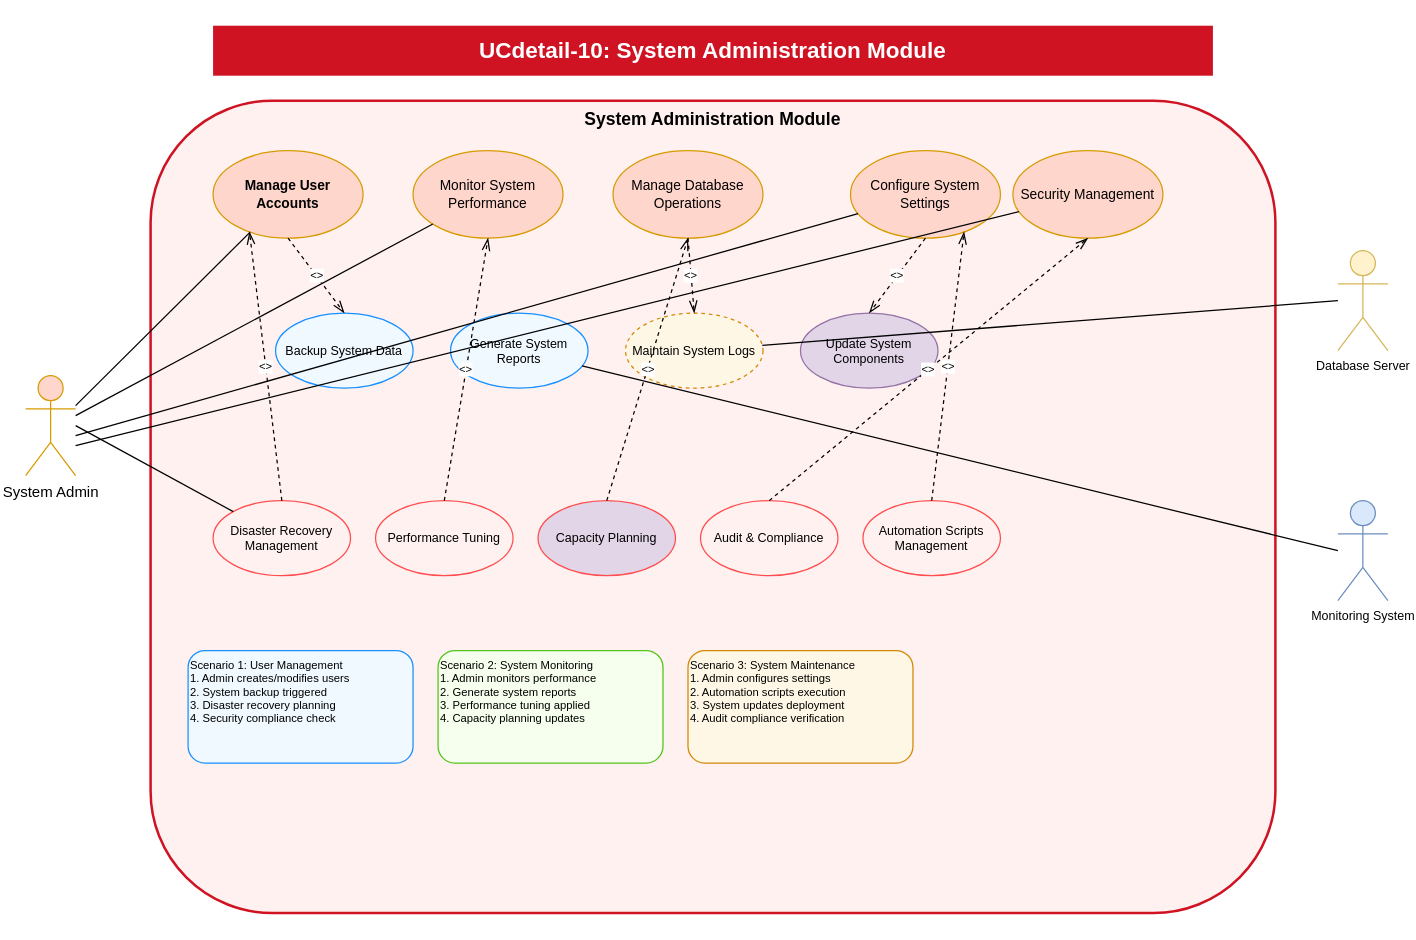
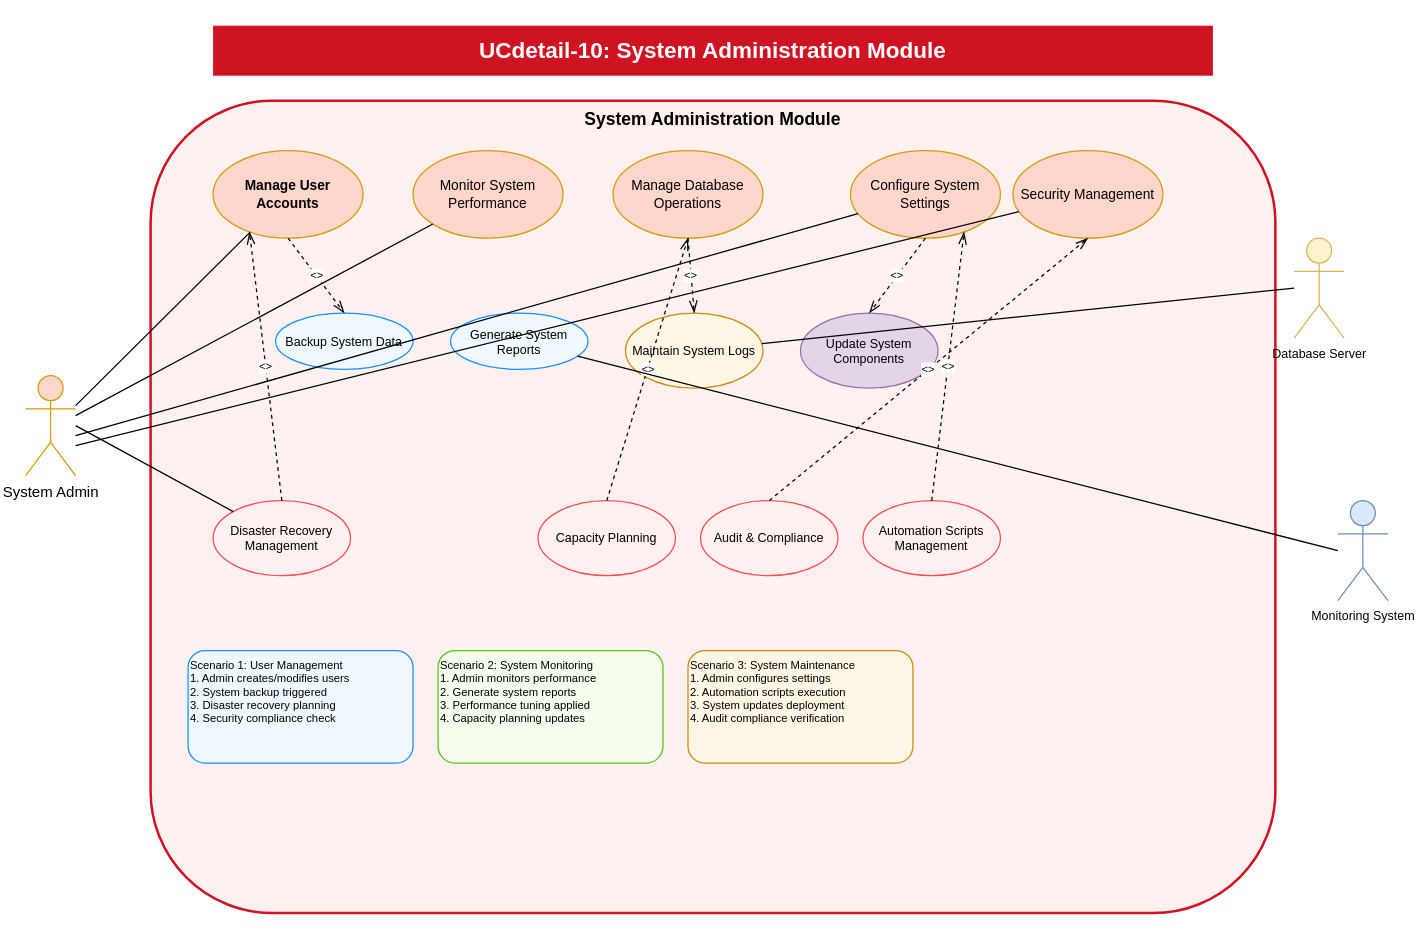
node "Database Server": moved (1363, 301) -> (1319, 288)
node "Backup System Data": size 138x75 -> 138x56
node "Generate System Reports": size 138x75 -> 138x56
node "Maintain System Logs": style dashed -> solid
edge "Performance Tuning" -> "Monitor System Performance": removed, label ">"
node "Performance Tuning": removed
node "Capacity Planning": fillcolor #e1d5e7 -> #fff1f0
